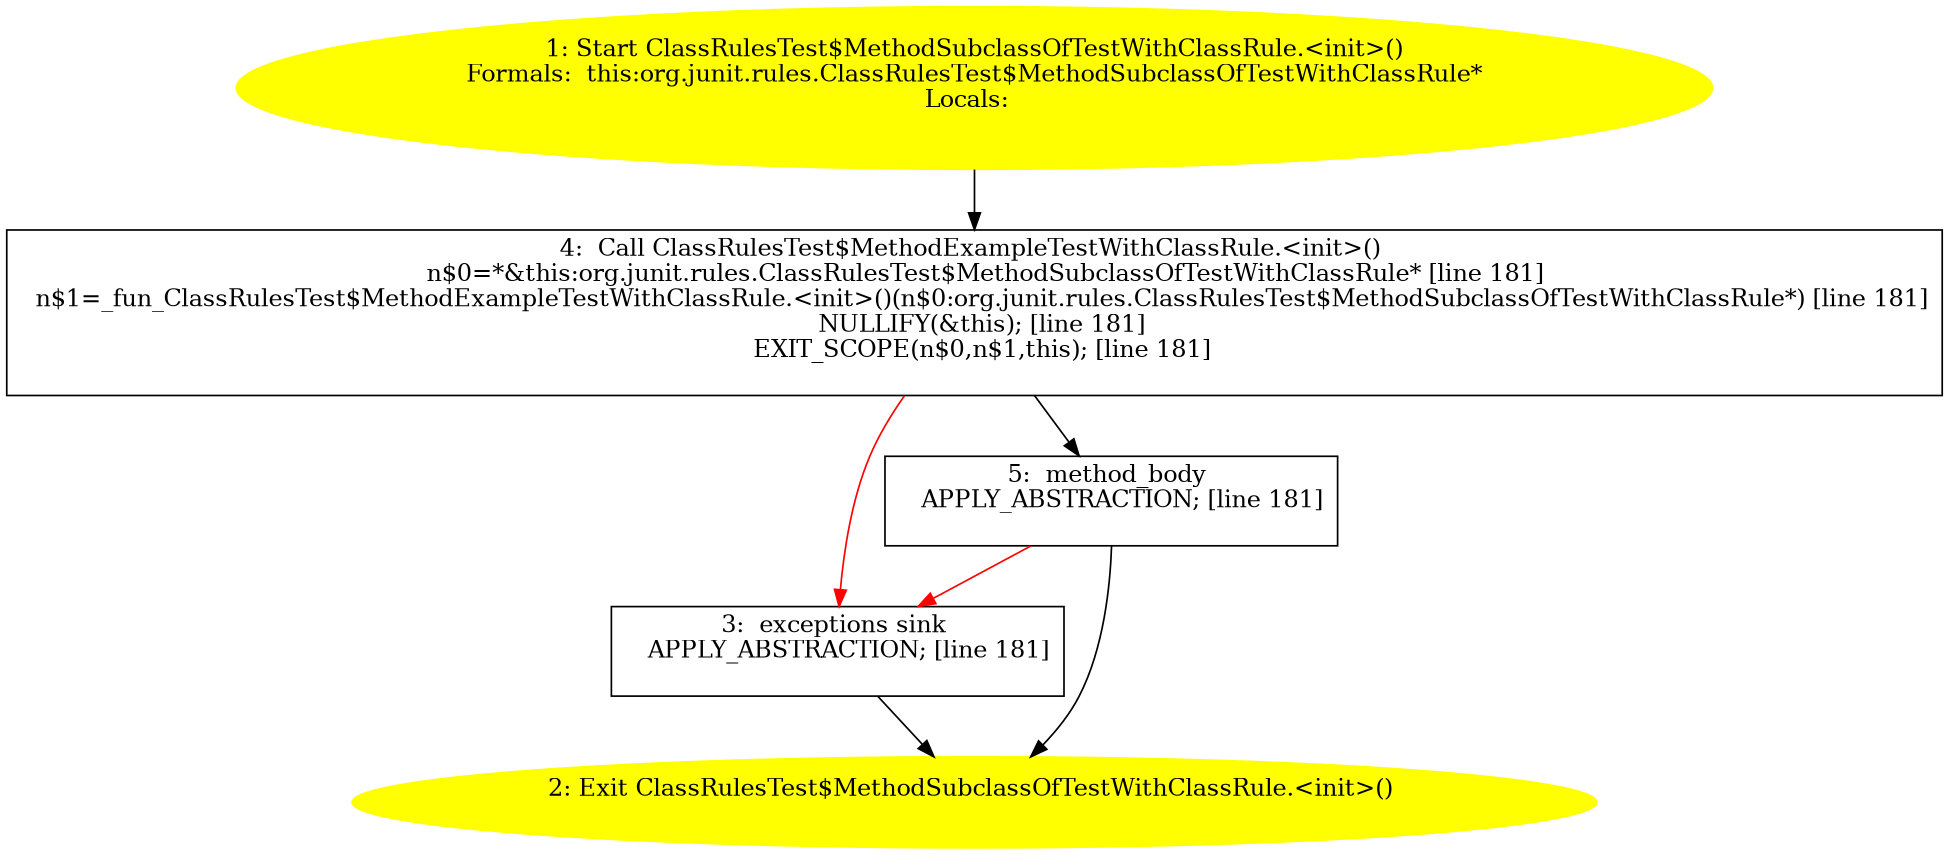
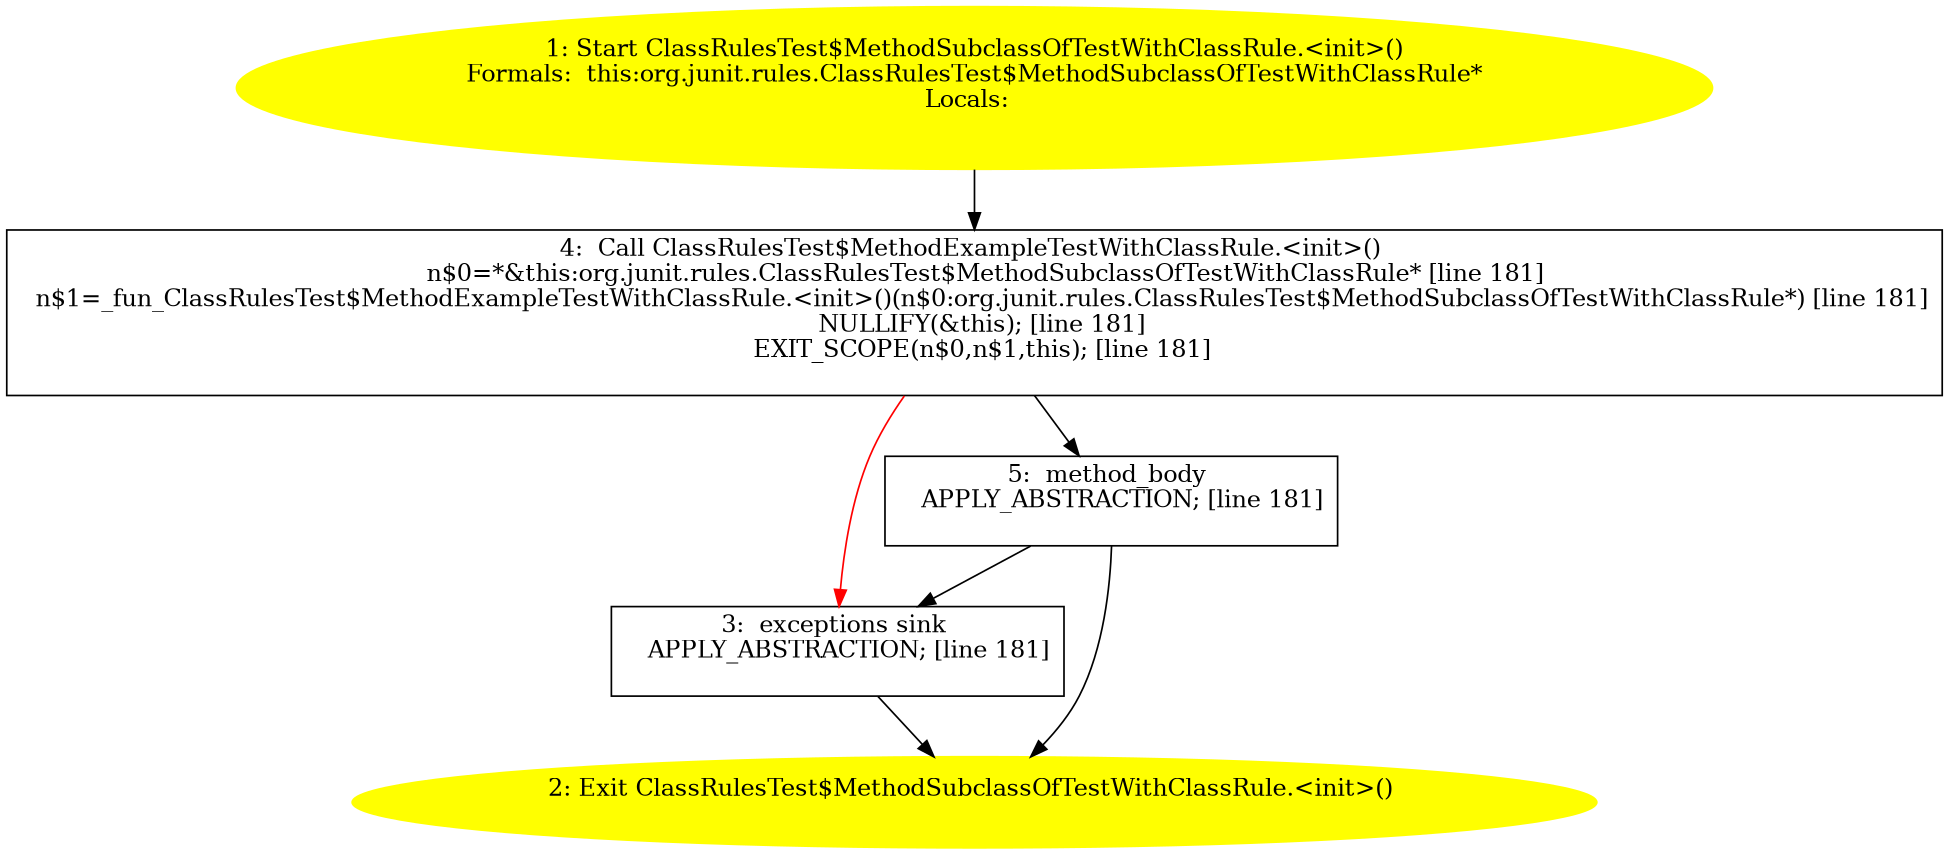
edge "5:  method_body APPLY_ABSTRACTION; [line 181]" -> "3:  exceptions sink APPLY_ABSTRACTION; [line 181]": color red -> black
